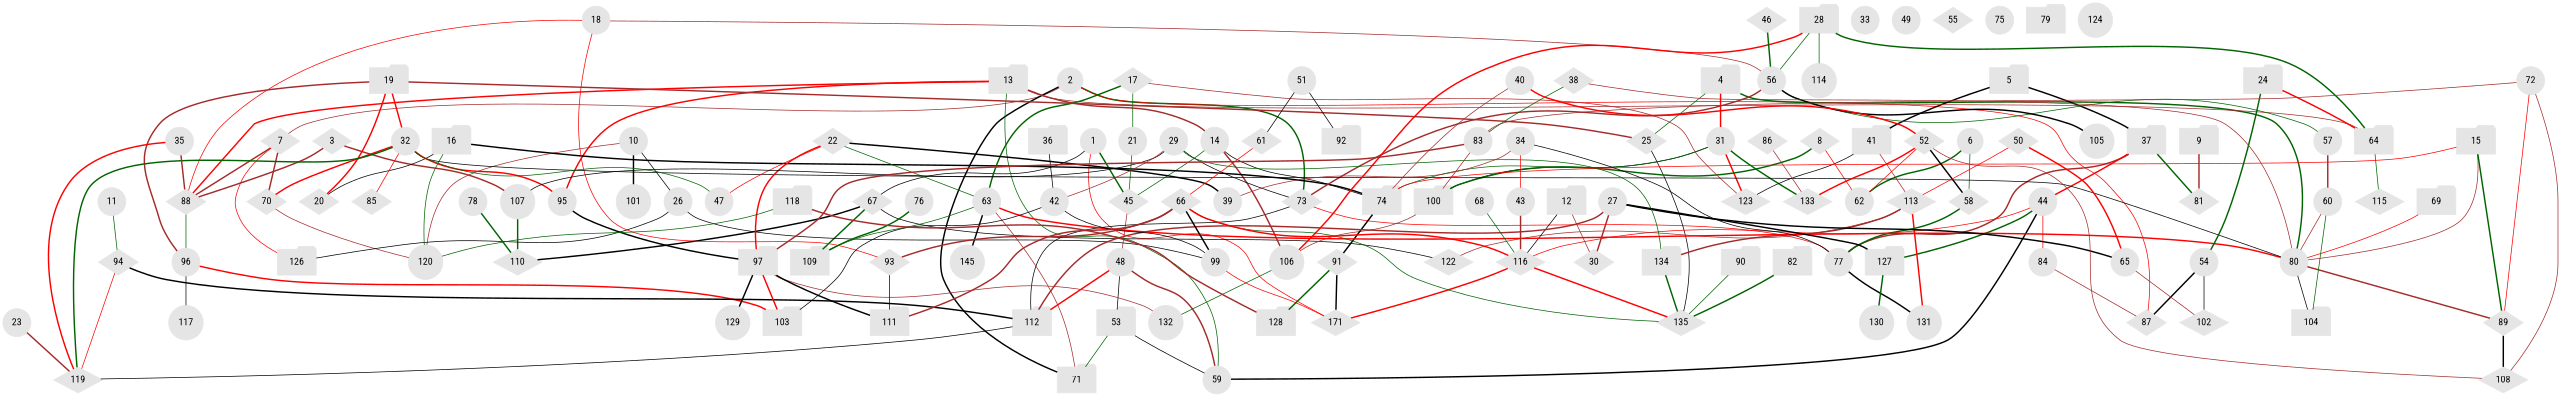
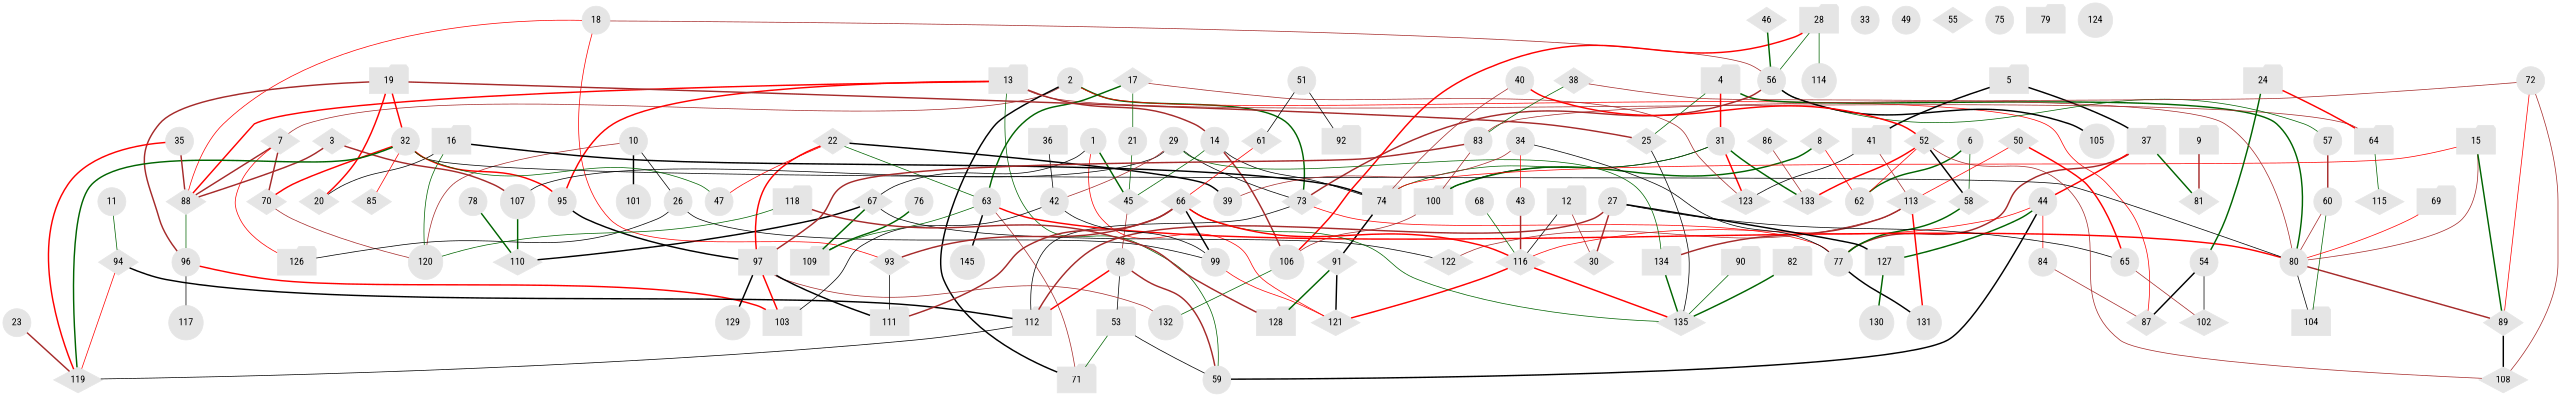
edge "28" -- "64": removed
edge "27" -- "65": style bold -> solid
node "171": label "171" -> "121"
